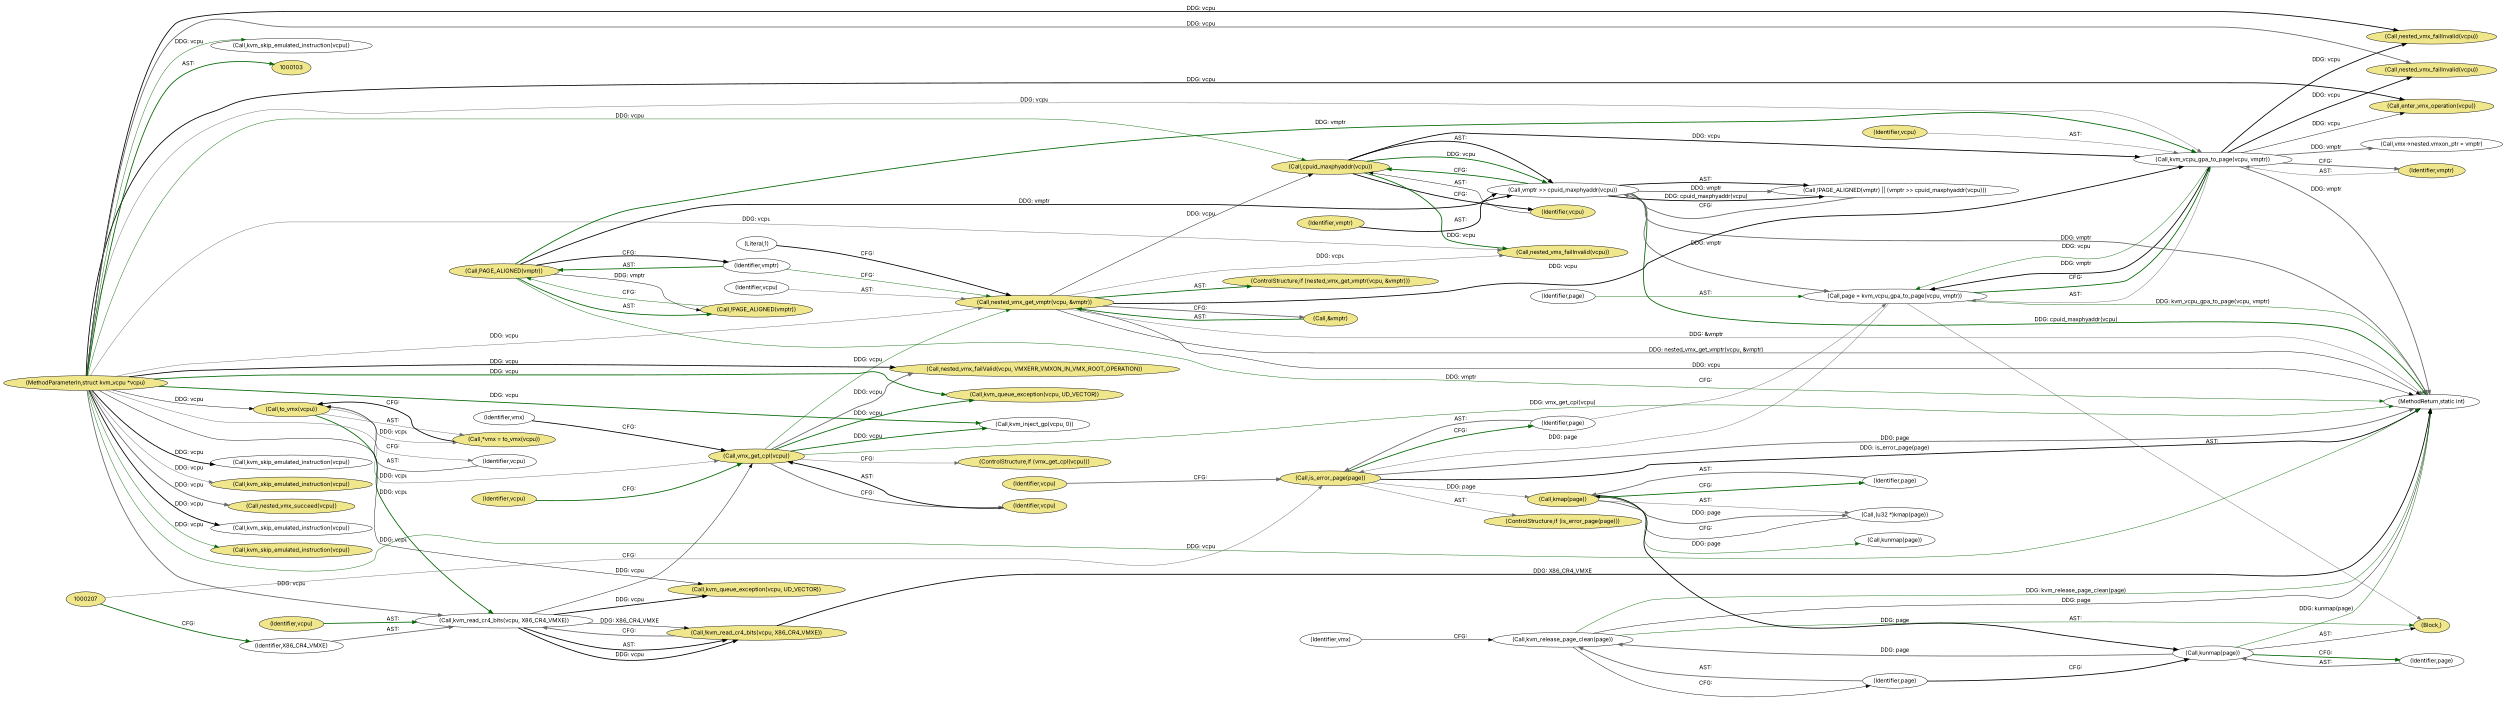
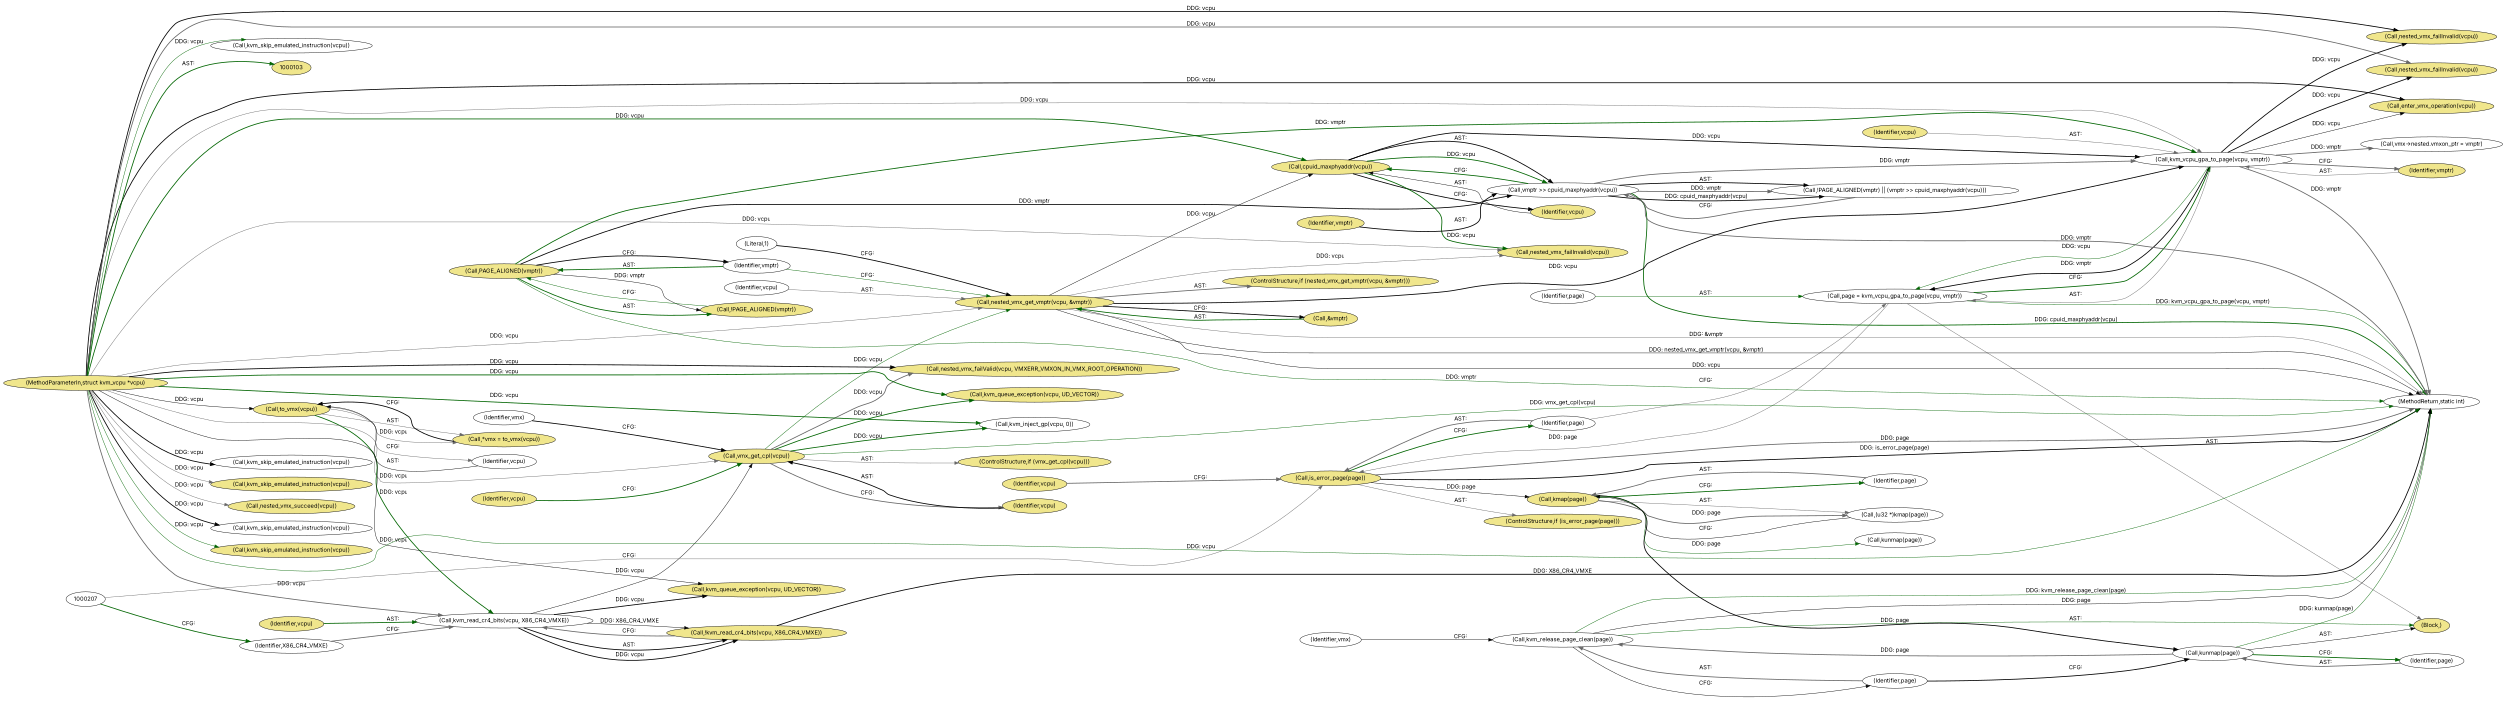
edge "(MethodParameterIn,struct kvm_vcpu *vcpu)" -> "(Call,cpuid_maxphyaddr(vcpu))": style solid -> bold
edge "(Call,vmptr >> cpuid_maxphyaddr(vcpu))" -> "(Call,page = kvm_vcpu_gpa_to_page(vcpu, vmptr))": now "(Call,vmptr >> cpuid_maxphyaddr(vcpu))" -> "(Call,kvm_vcpu_gpa_to_page(vcpu, vmptr))"
edge "(Call,nested_vmx_get_vmptr(vcpu, &vmptr))" -> "(ControlStructure,if (nested_vmx_get_vmptr(vcpu, &vmptr)))": color darkgreen -> gray40
edge "(Call,nested_vmx_get_vmptr(vcpu, &vmptr))" -> "(Call,&vmptr)": color gray40 -> black
edge "(Call,vmx_get_cpl(vcpu))" -> "(ControlStructure,if (vmx_get_cpl(vcpu)))": label "CFG: " -> "AST: "
edge "(MethodParameterIn,struct kvm_vcpu *vcpu)" -> "(Call,nested_vmx_succeed(vcpu))": style bold -> solid
edge "(Call,is_error_page(page))" -> "(Call,kmap(page))": color gray40 -> black
node "1000207": fillcolor khaki -> white
edge "(Identifier,X86_CR4_VMXE)" -> "(Call,kvm_read_cr4_bits(vcpu, X86_CR4_VMXE))": label "AST: " -> "CFG: "
